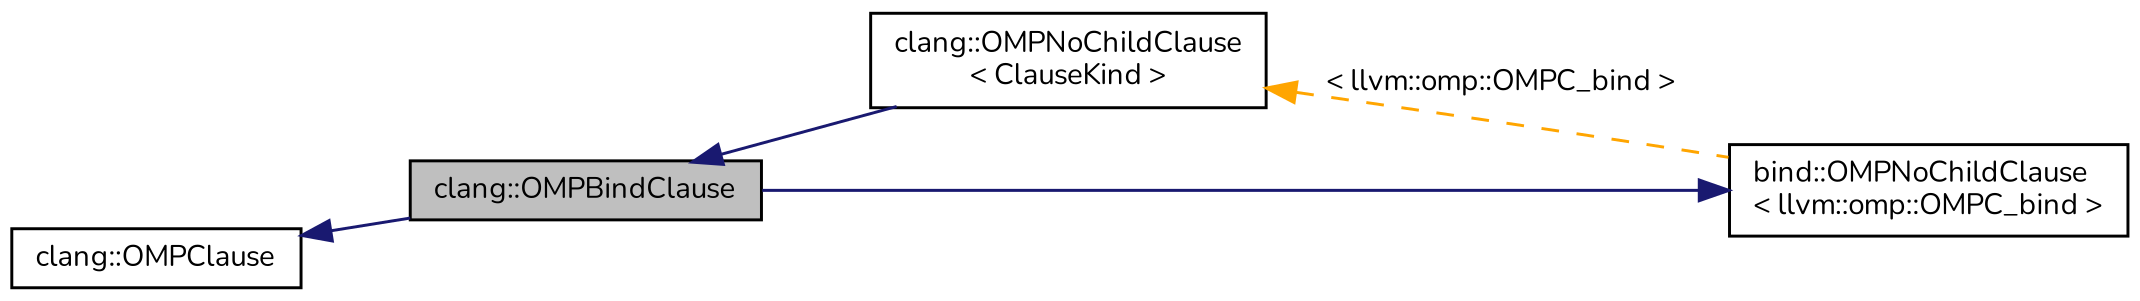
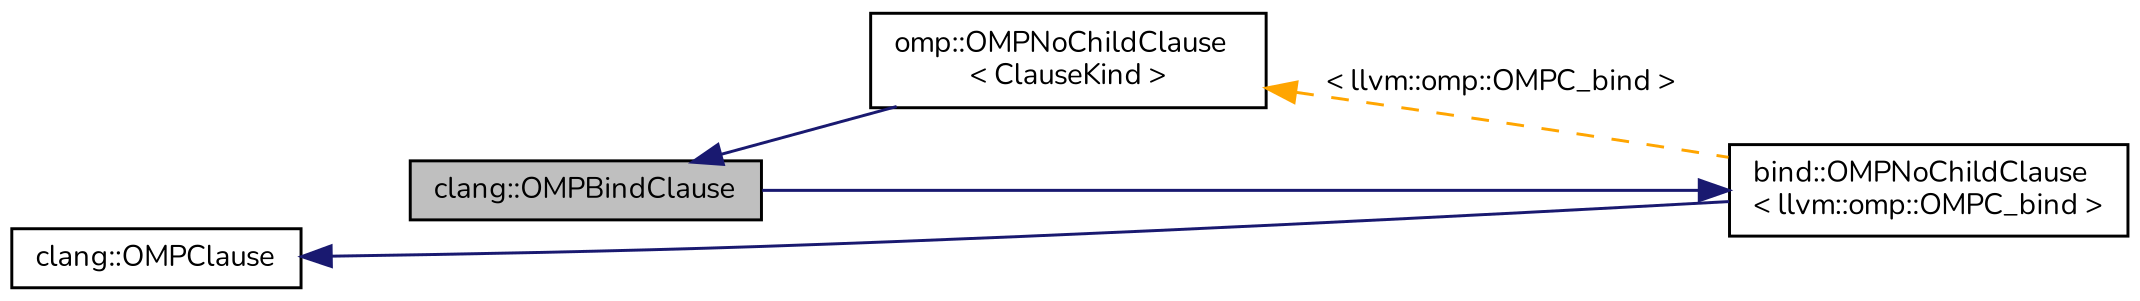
node "clang::OMPNoChildClause < ClauseKind >": label "clang::OMPNoChildClause < ClauseKind >" -> "omp::OMPNoChildClause < ClauseKind >"
edge "clang::OMPBindClause" -> "clang::OMPClause": now "bind::OMPNoChildClause < llvm::omp::OMPC_bind >" -> "clang::OMPClause"
